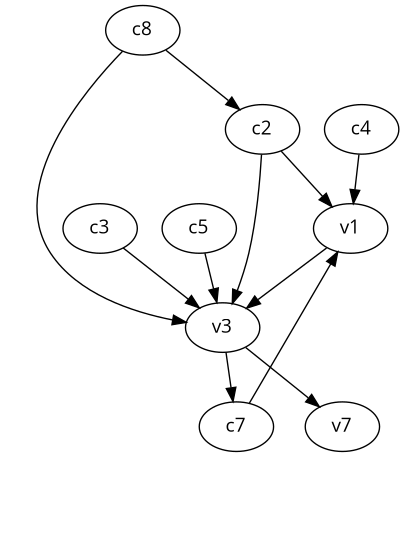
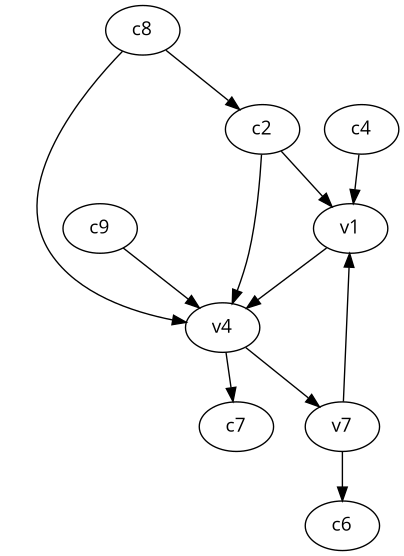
node "c3": label "c3" -> "c9"
node "c5": removed
node "v3": label "v3" -> "v4"
edge "c7" -> "v1": now "v7" -> "v1"
node "c6": added
